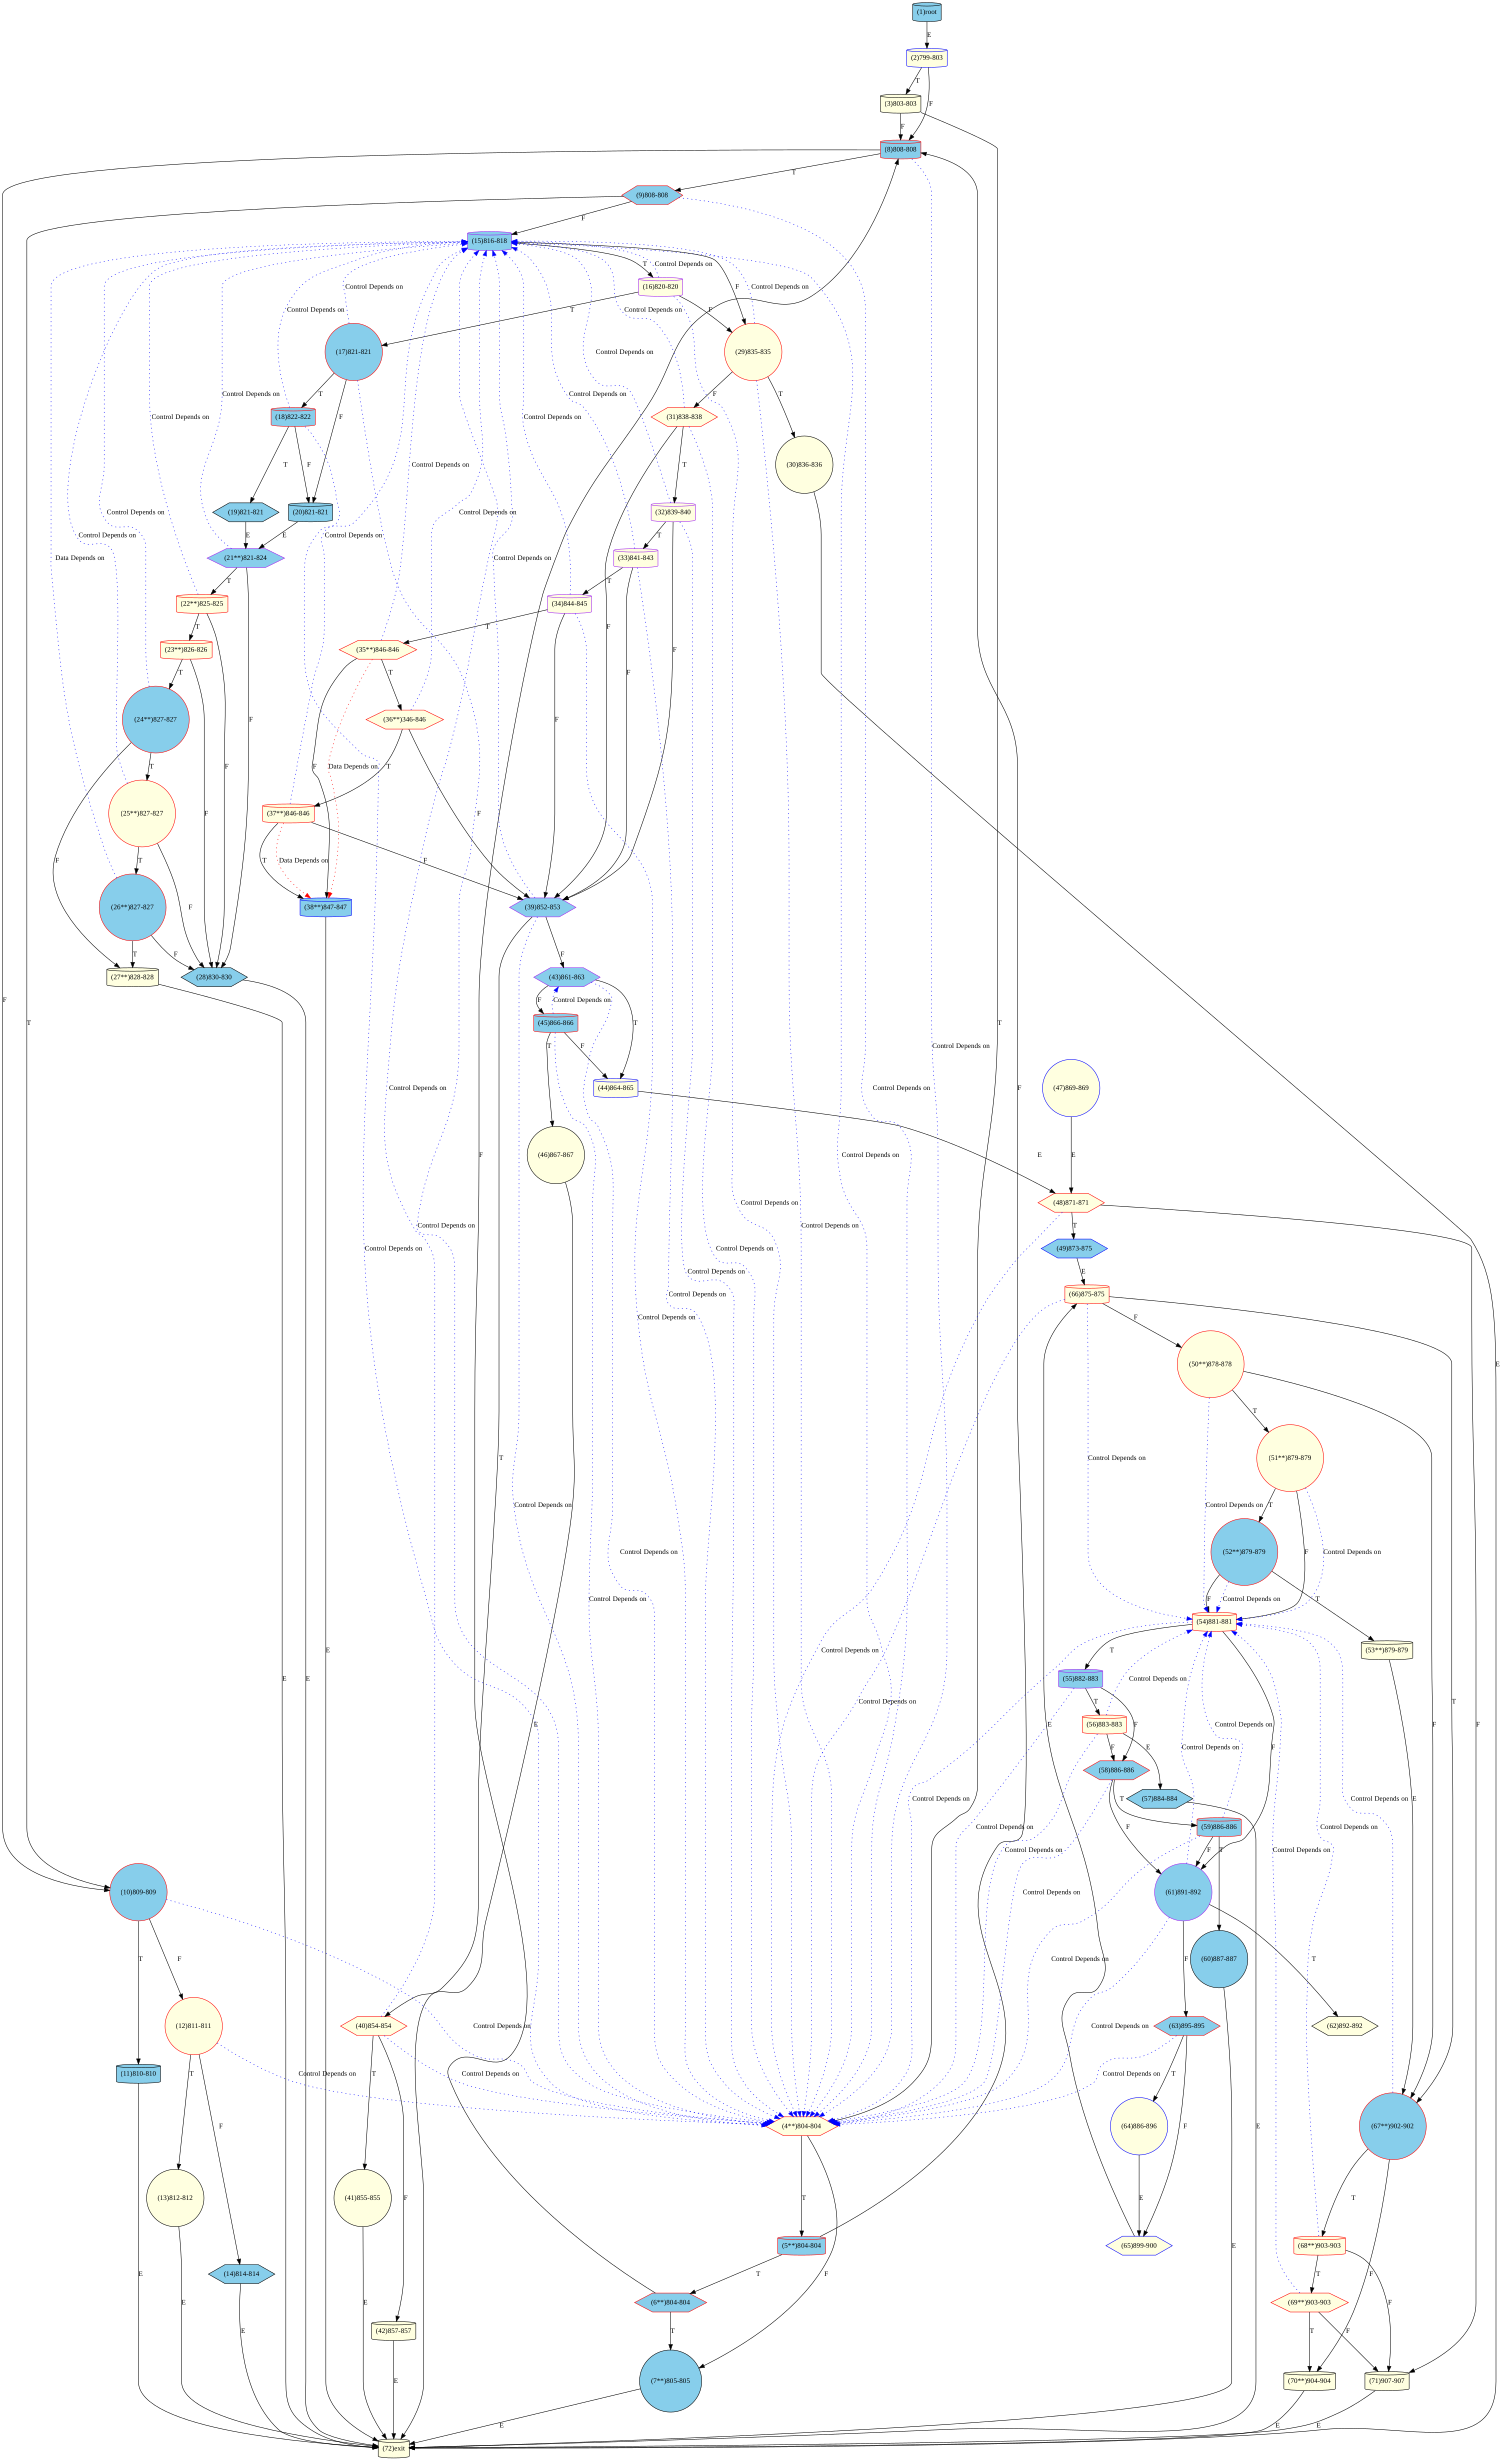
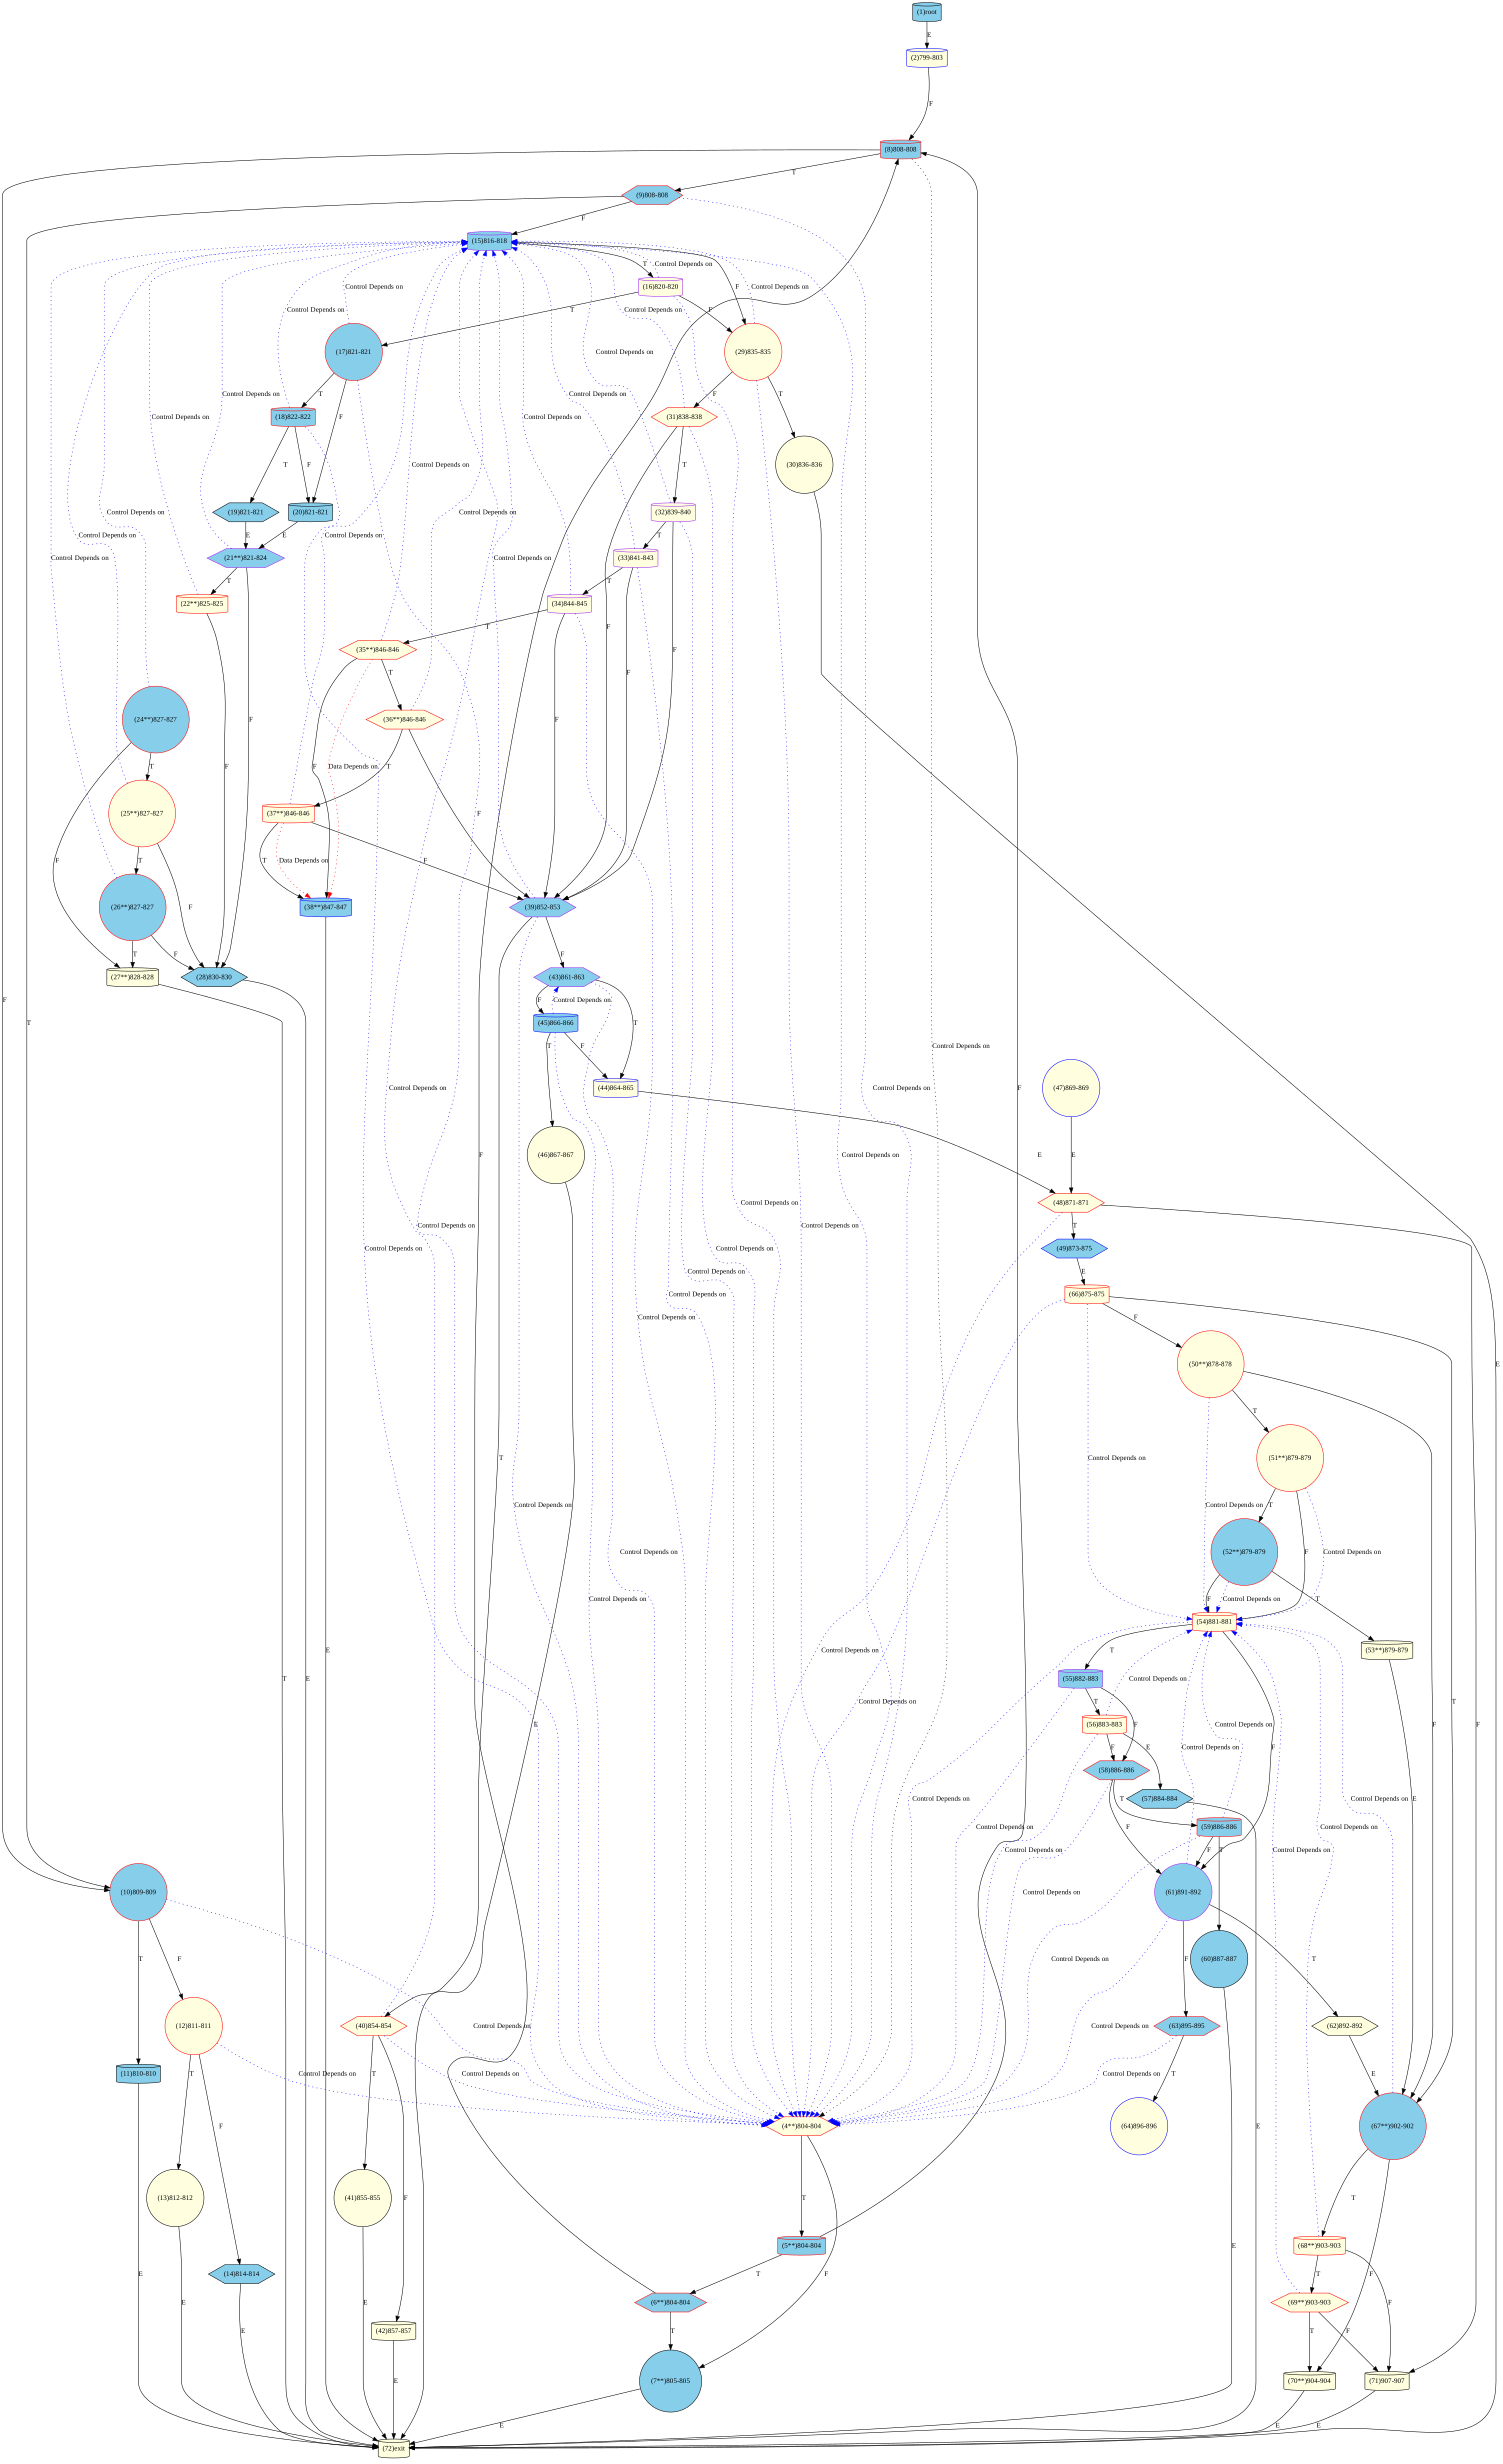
node "(3)803-803": removed
edge "(26**)827-827" -> "(15)816-818": label "Data Depends on" -> "Control Depends on"
node "(23**)826-826": removed
node "(36**)346-846": label "(36**)346-846" -> "(36**)846-846"
node "(45)866-866": color red -> blue
edge "(8)808-808" -> "(4**)804-804": color blue -> black
edge "(27**)828-828" -> "(72)exit": label "E" -> "T"
edge "(62)892-892" -> "(67**)902-902": added, label "E"
node "(64)886-896": label "(64)886-896" -> "(64)896-896"
node "(65)899-900": removed
